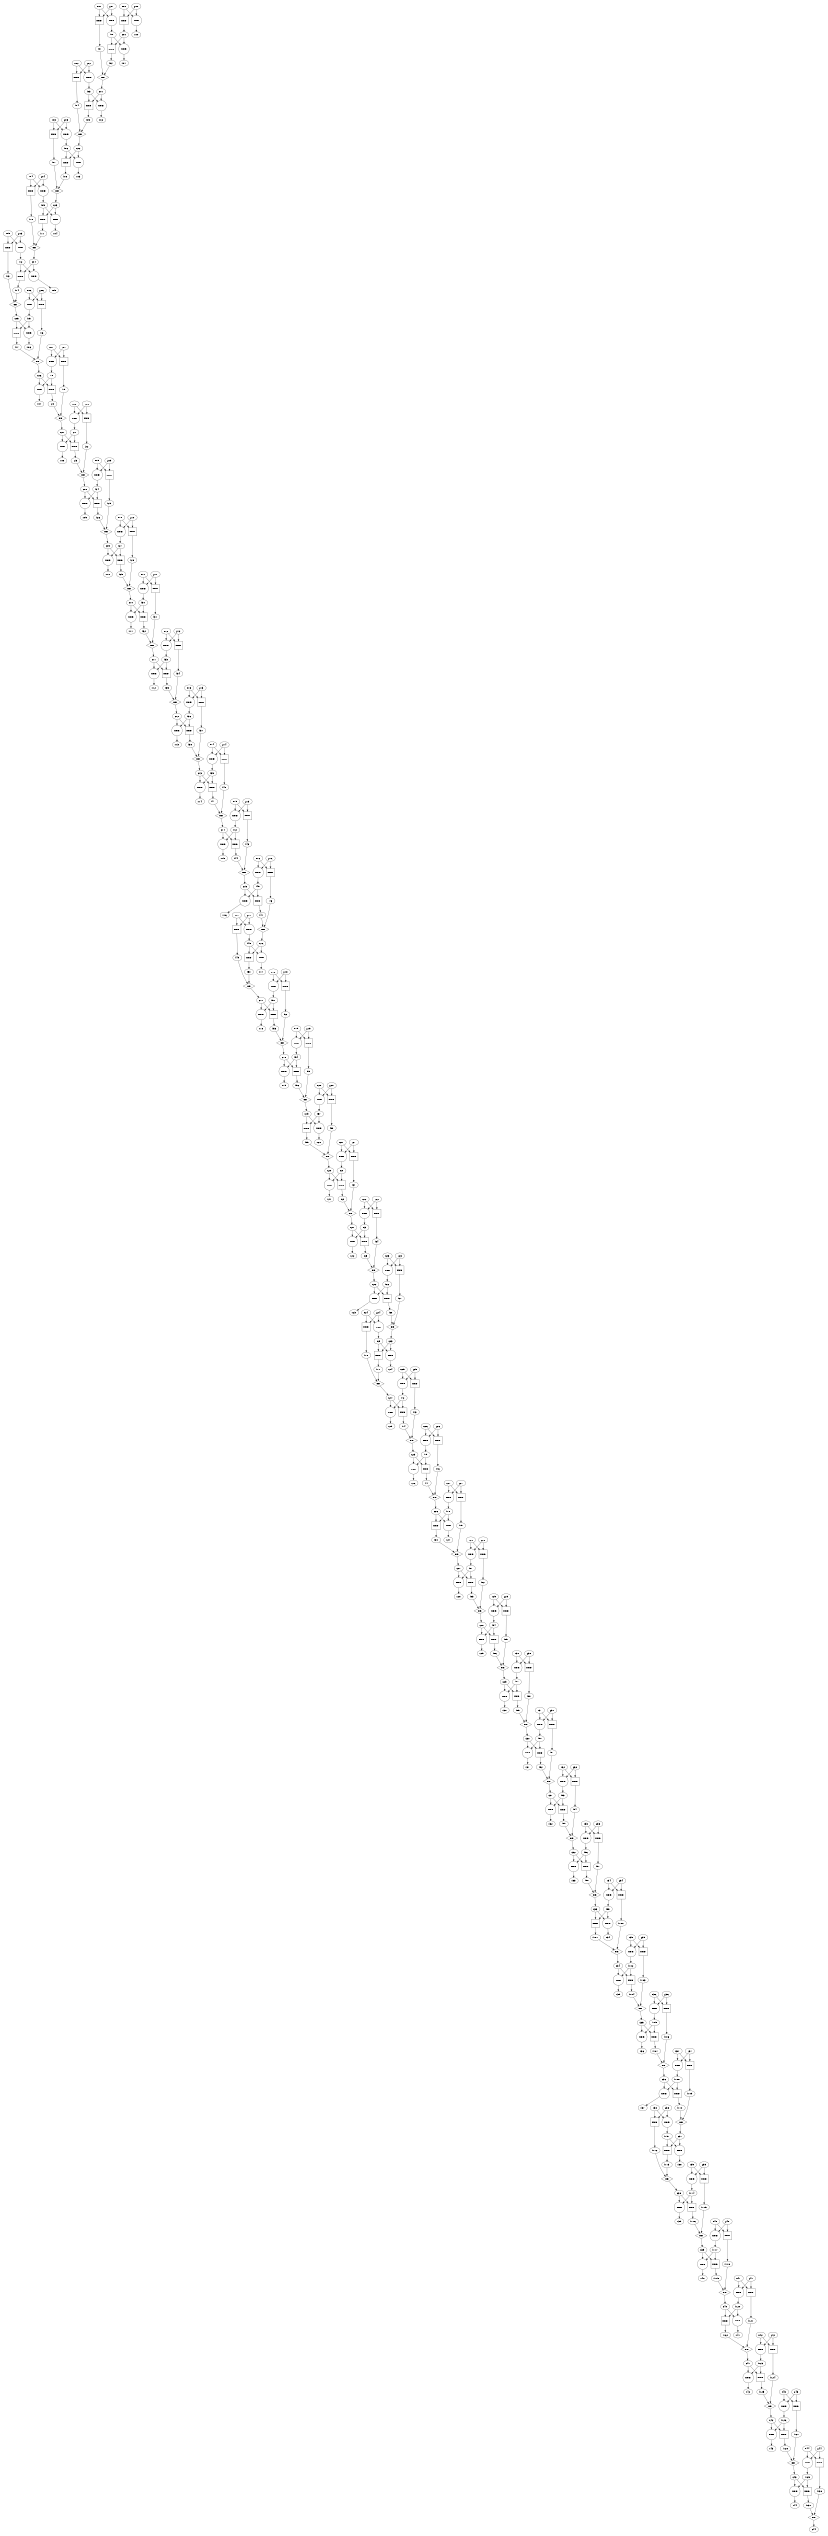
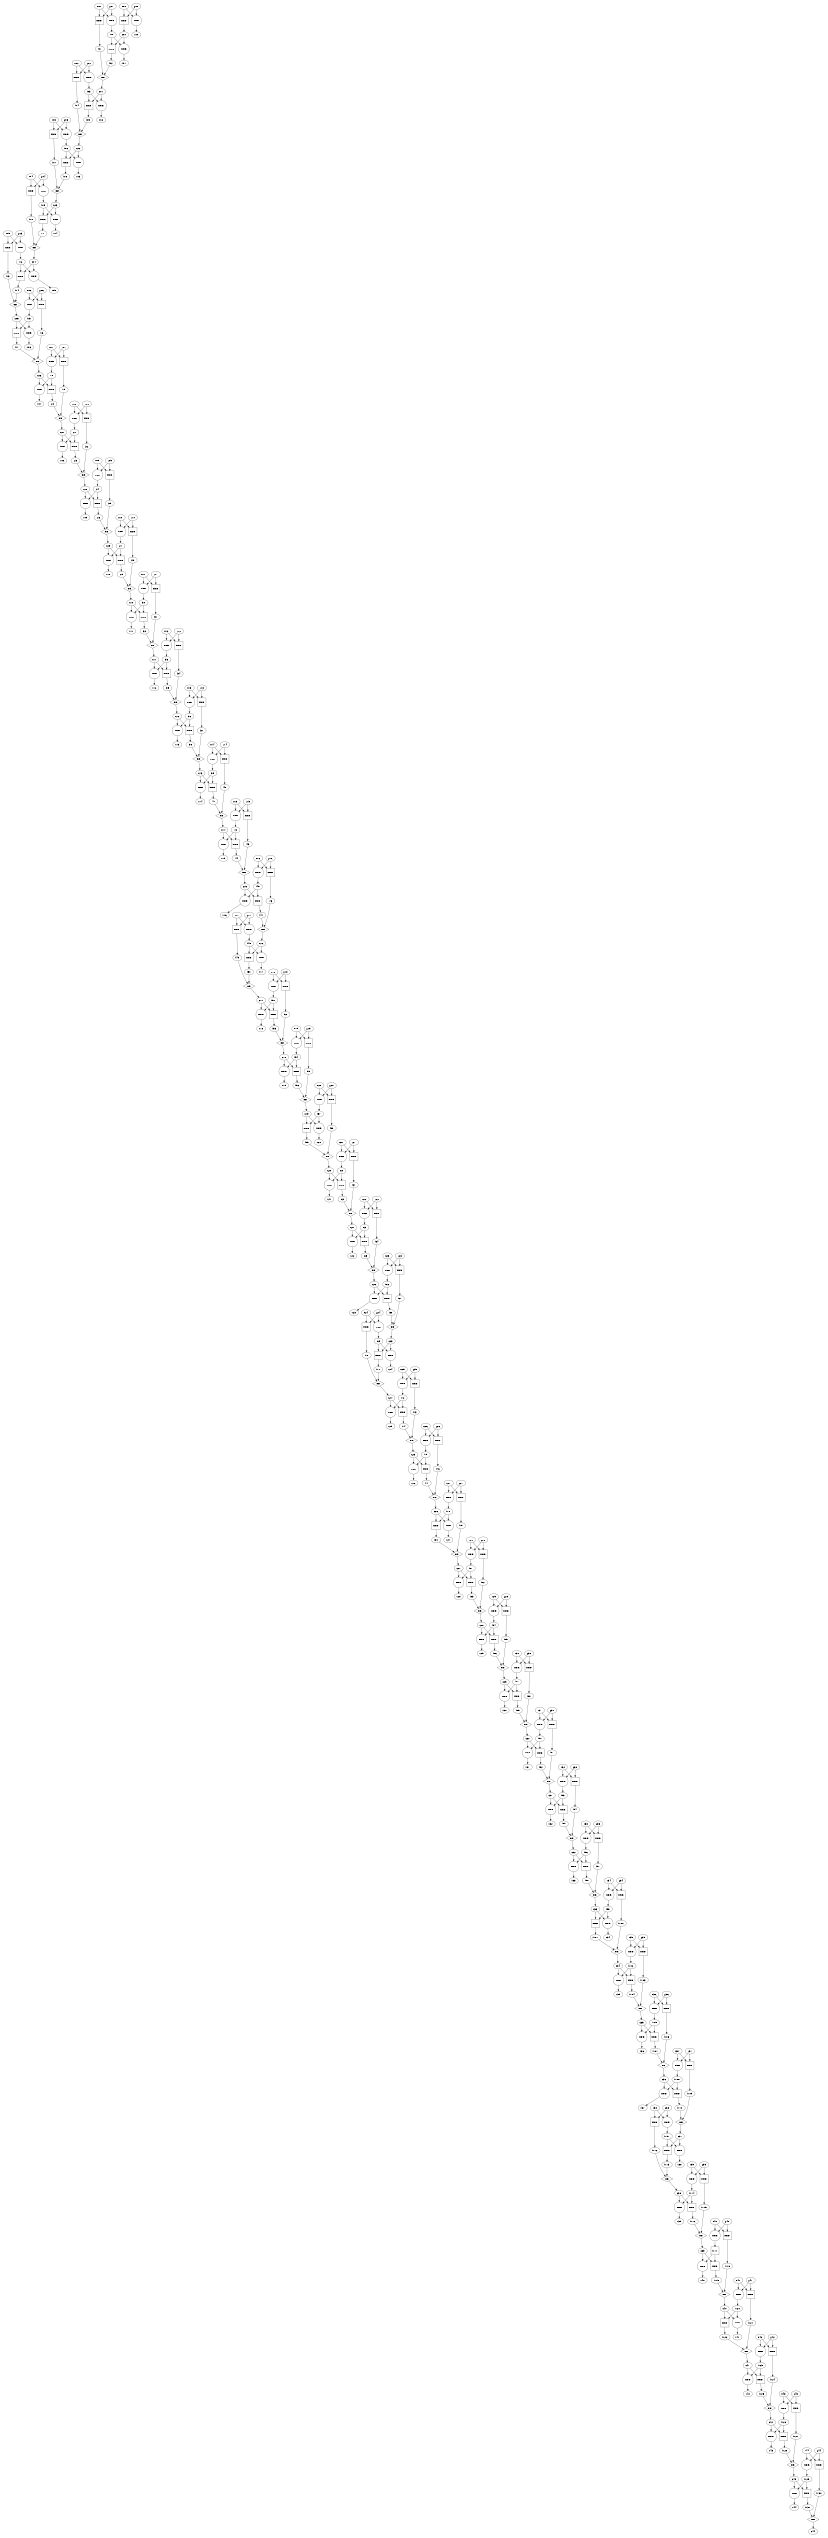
node "i117": shape ellipse -> square
